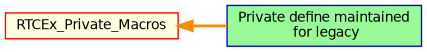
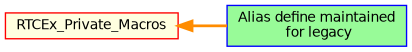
node "Private define maintained for legacy": label "Private define maintained for legacy" -> "Alias define maintained for legacy"
